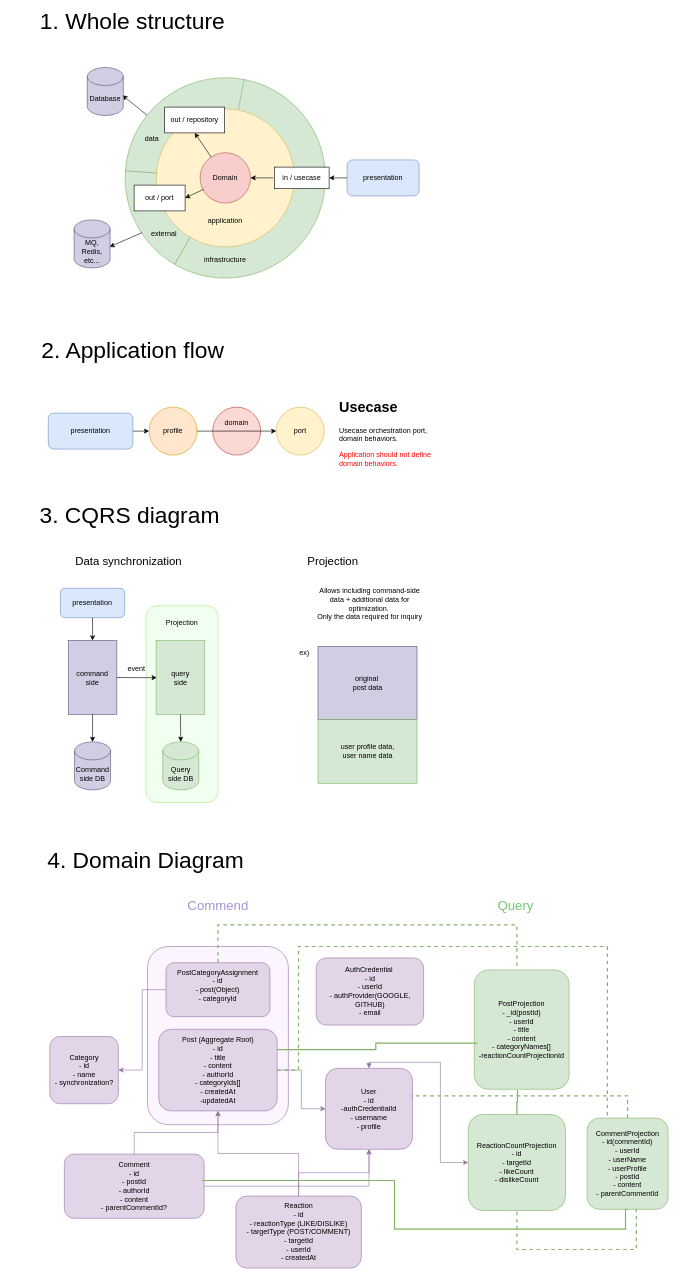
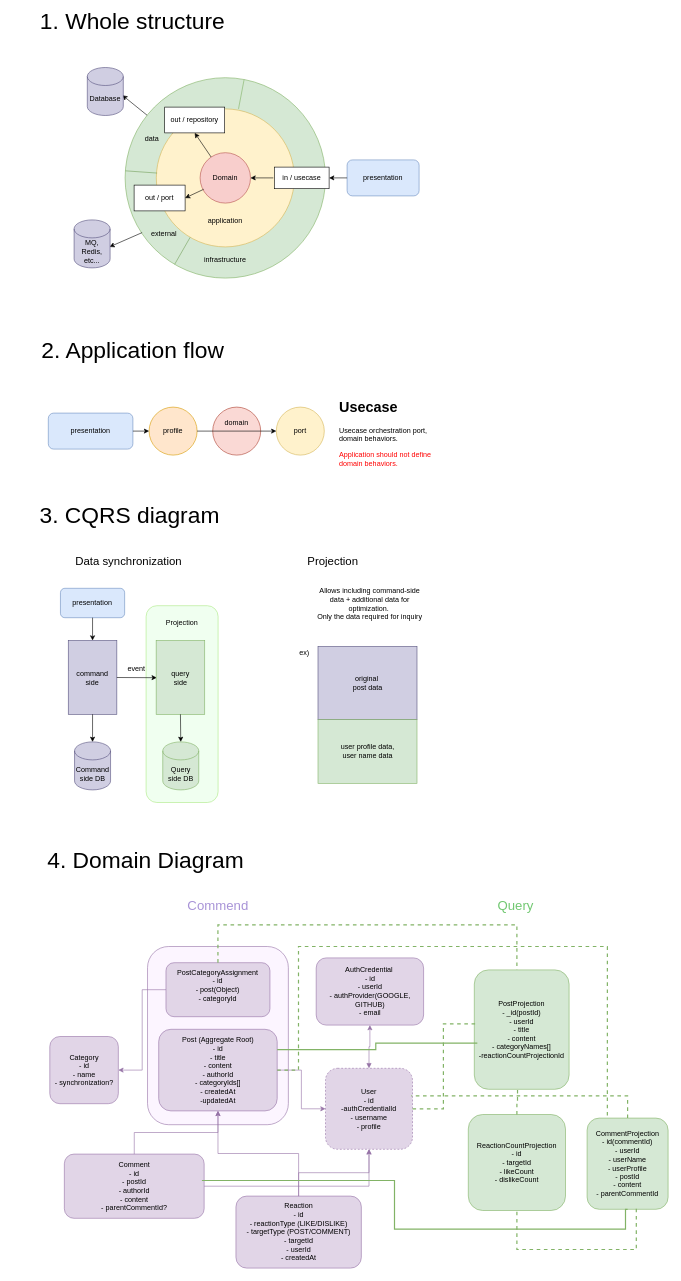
edge "PostProjection - _id(postId) - userId - title - content - categoryNames[] -reactionCountProjectionId" -- "User - id -authCredentialId - username - profile": added
edge "PostProjection - _id(postId) - userId - title - content - categoryNames[] -reactionCountProjectionId" -- "ReactionCountProjection - id - targetId - likeCount - dislikeCount": style solid -> dashed
node "User - id -authCredentialId - username - profile": style solid -> dashed
edge "User - id -authCredentialId - username - profile" -- "ReactionCountProjection - id - targetId - likeCount - dislikeCount": now "User - id -authCredentialId - username - profile" -- "AuthCredential - id - userId - authProvider(GOOGLE, GITHUB) - email"
